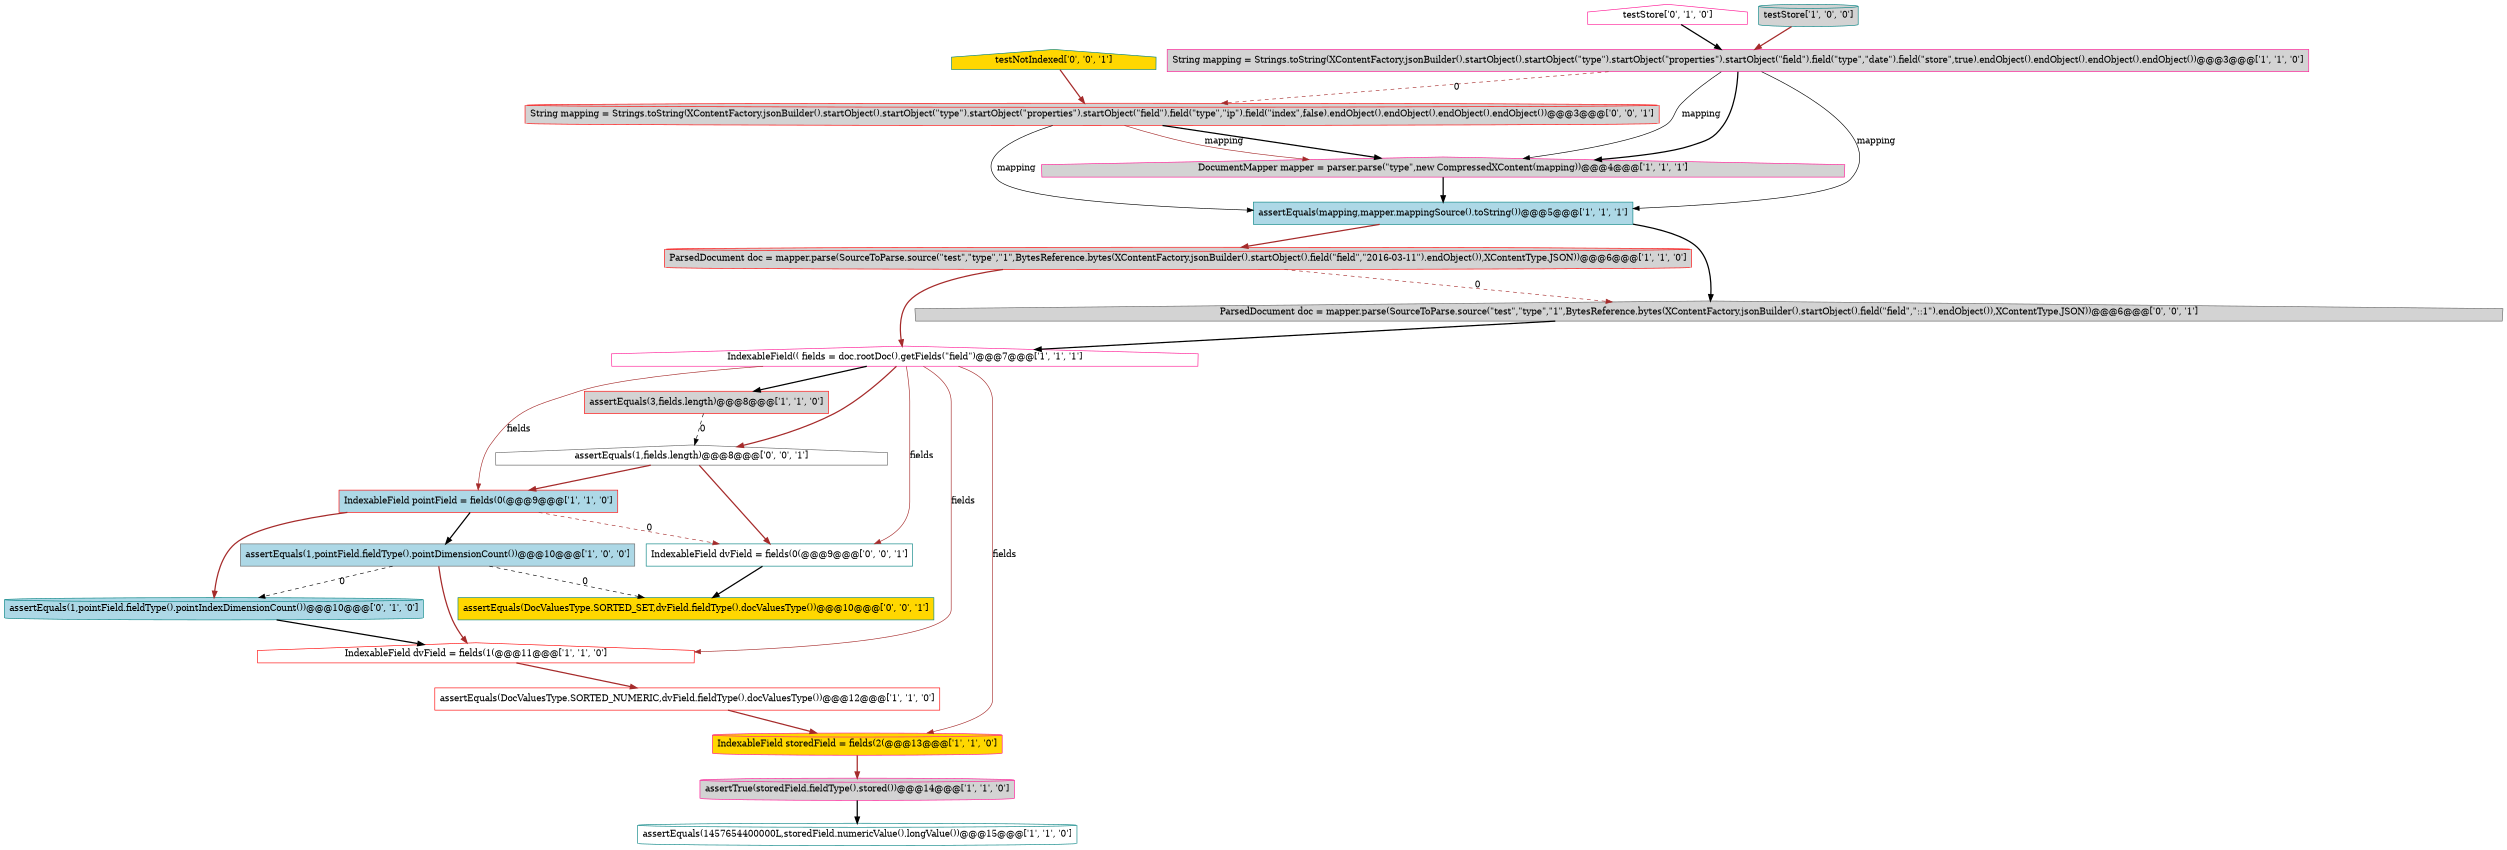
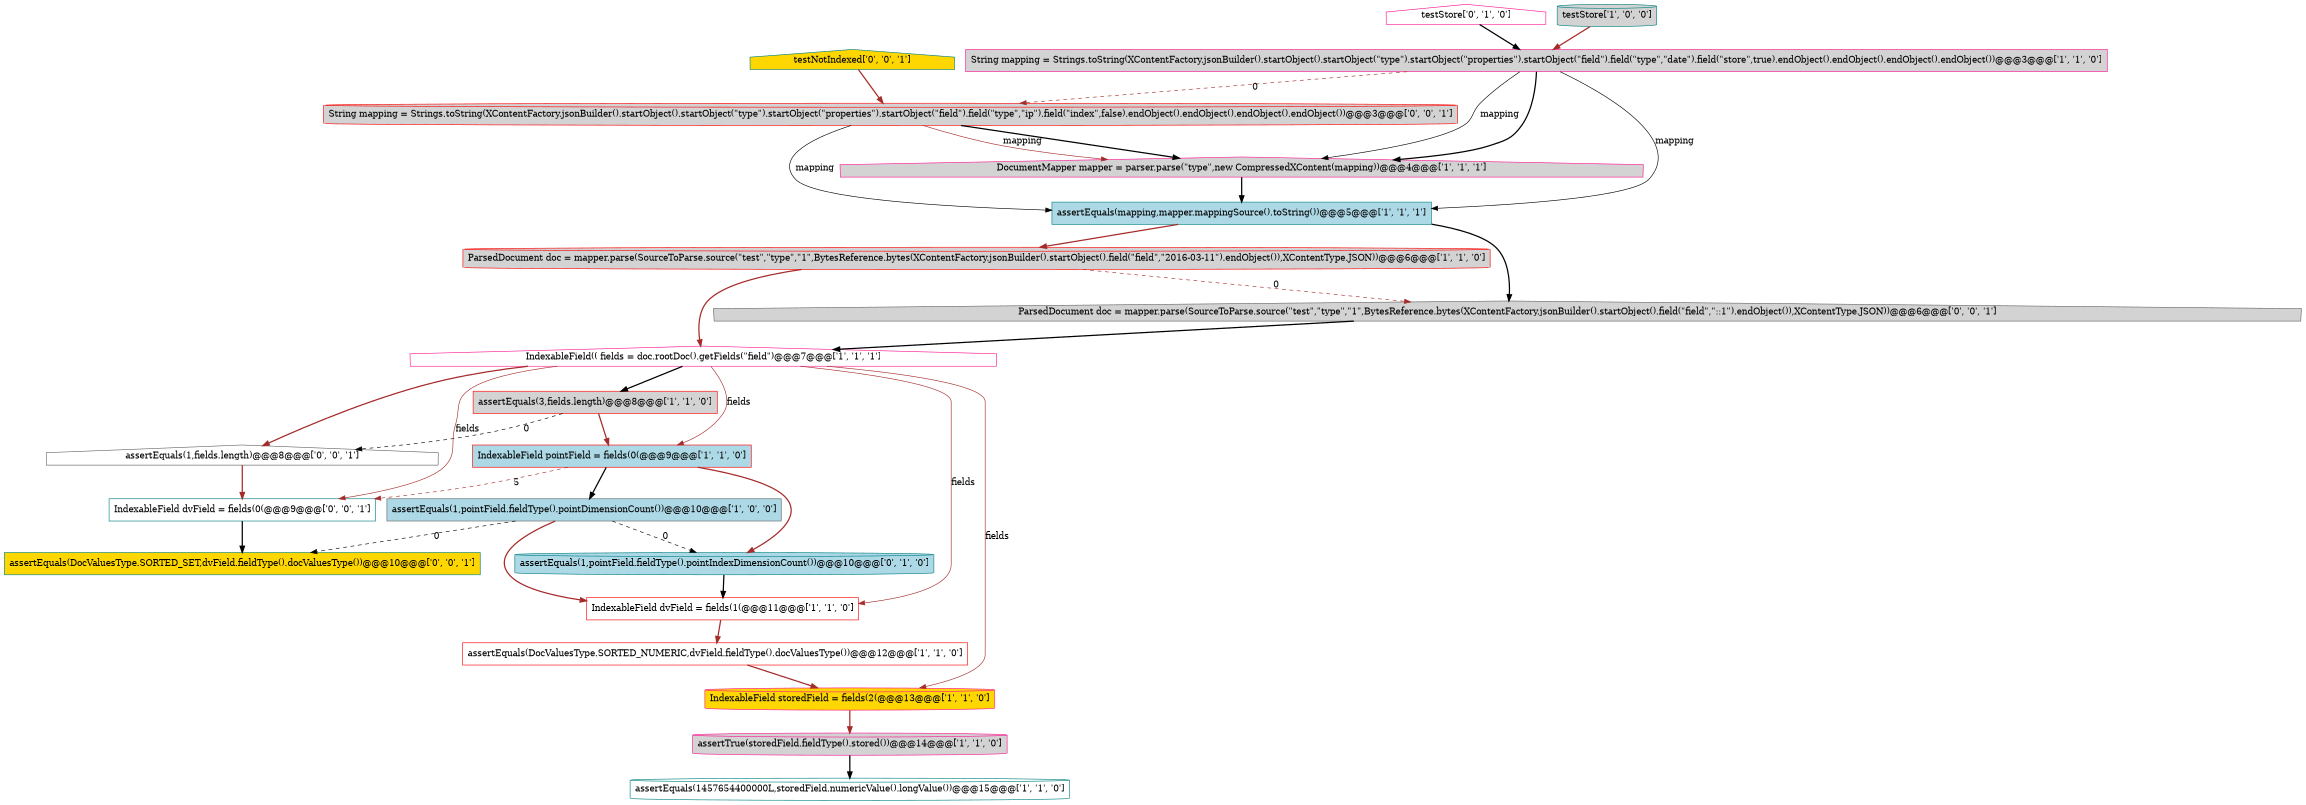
edge "assertEquals(1,fields.length)@@@8@@@['0', '0', '1']" -> "IndexableField pointField = fields(0(@@@9@@@['1', '1', '0']": now "assertEquals(3,fields.length)@@@8@@@['1', '1', '0']" -> "IndexableField pointField = fields(0(@@@9@@@['1', '1', '0']"
edge "IndexableField pointField = fields(0(@@@9@@@['1', '1', '0']" -> "IndexableField dvField = fields(0(@@@9@@@['0', '0', '1']": label "0" -> "5"
node "IndexableField dvField = fields(1(@@@11@@@['1', '1', '0']": shape house -> box
